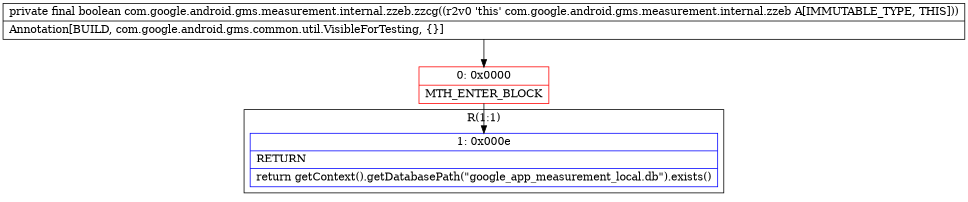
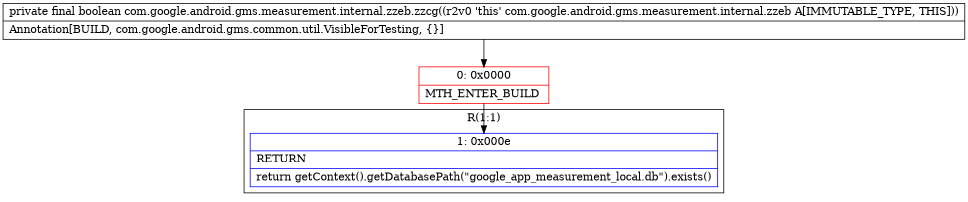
node "0: 0x0000": text "MTH_ENTER_BLOCK" -> "MTH_ENTER_BUILD"
